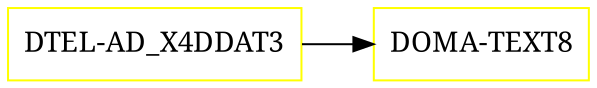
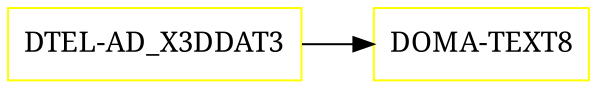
node "DTEL-AD_X4DDAT3": label "DTEL-AD_X4DDAT3" -> "DTEL-AD_X3DDAT3"
